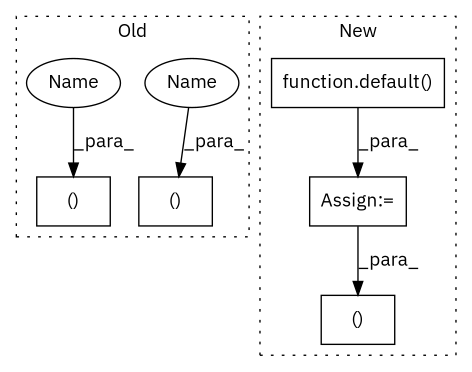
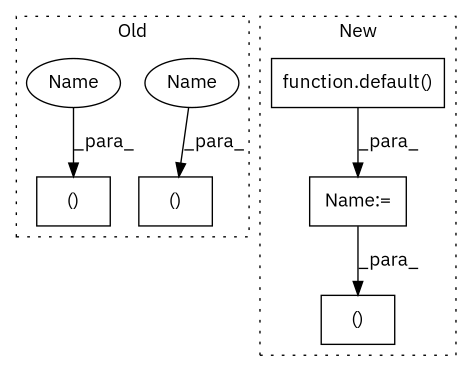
node "Assign:=": label "Assign:=" -> "Name:="
